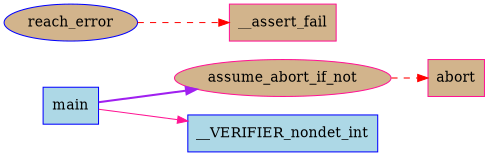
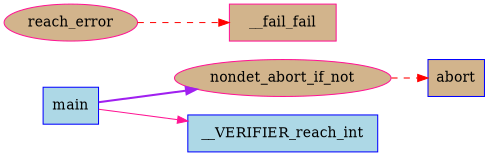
node "reach_error": color blue -> deeppink
node "__assert_fail": label "__assert_fail" -> "__fail_fail"
node "assume_abort_if_not": label "assume_abort_if_not" -> "nondet_abort_if_not"
node "abort": color deeppink -> blue
node "__VERIFIER_nondet_int": label "__VERIFIER_nondet_int" -> "__VERIFIER_reach_int"
